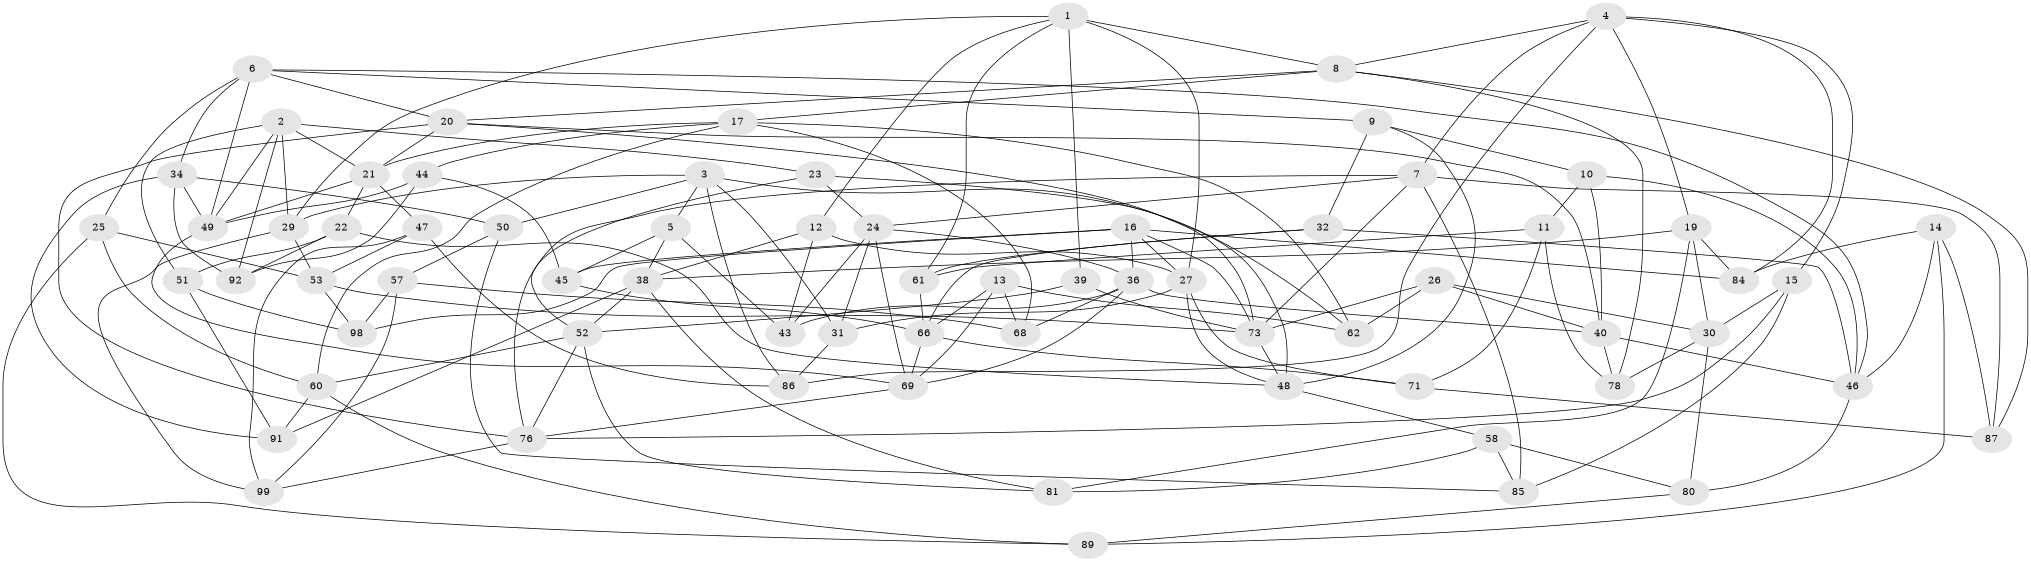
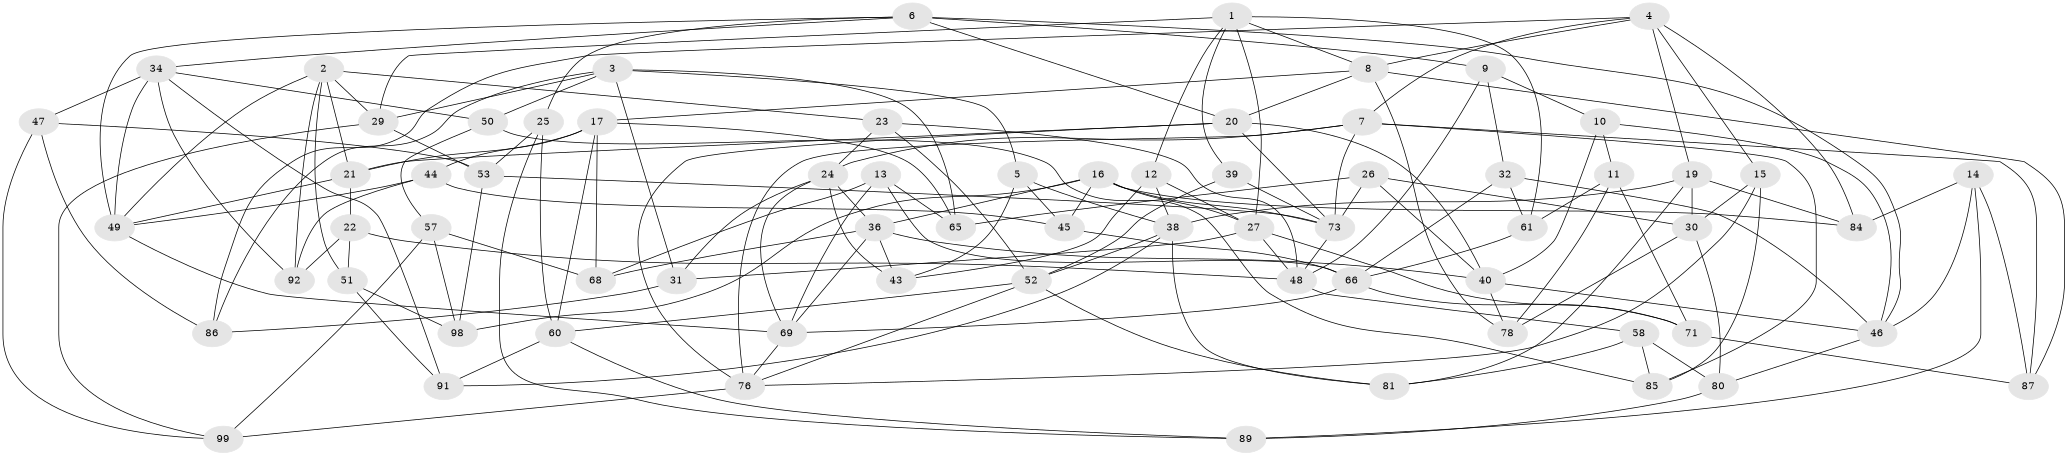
edge "21" -- "47": now "34" -- "47"
node "62": label "62" -> "65"
